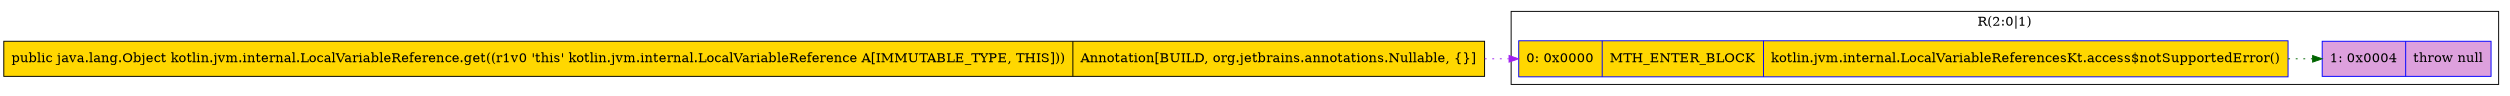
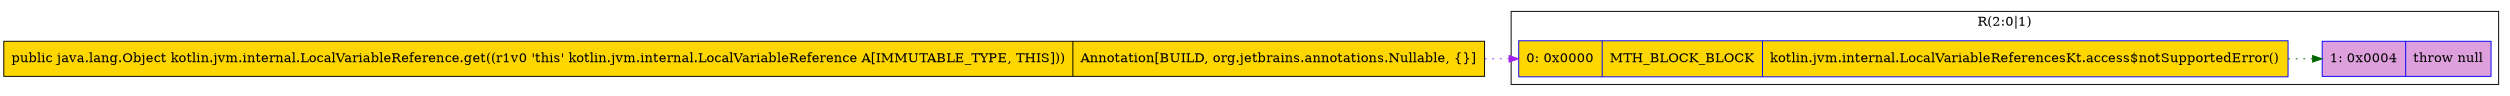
node "0: 0x0000": text "MTH_ENTER_BLOCK" -> "MTH_BLOCK_BLOCK"
